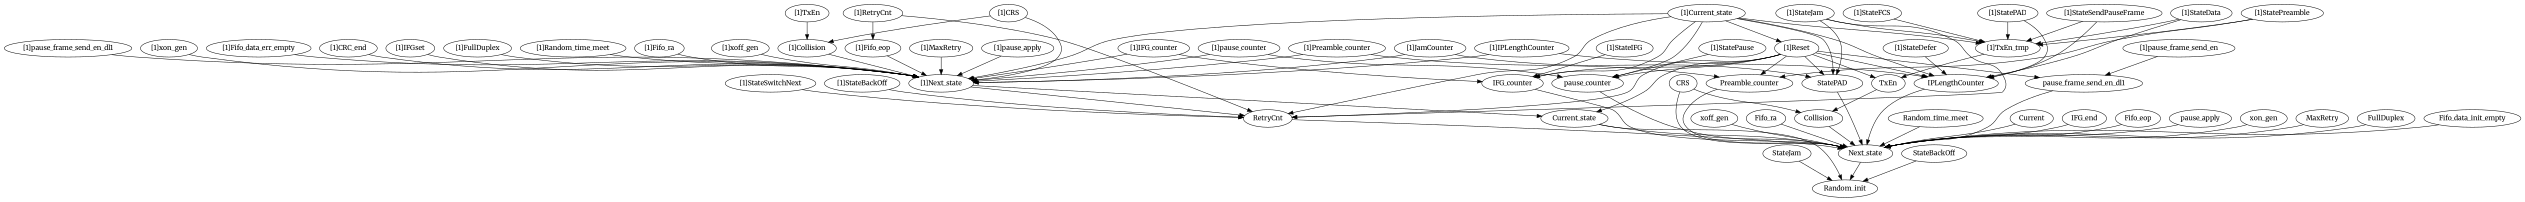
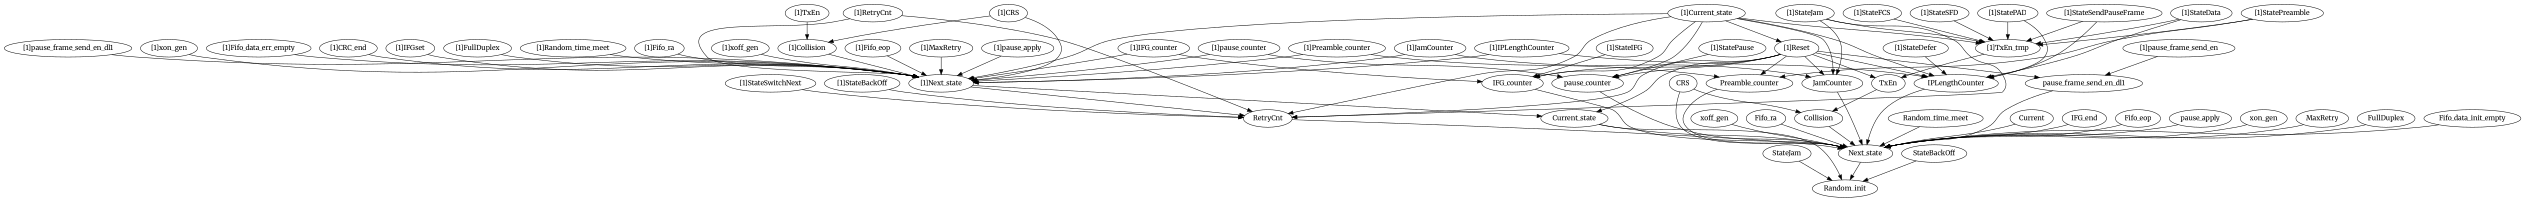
node "[1]StateSFD": added
edge "[1]RetryCnt" -> "[1]Fifo_eop": now "[1]RetryCnt" -> "[1]Next_state"
node "StatePAD": label "StatePAD" -> "JamCounter"
